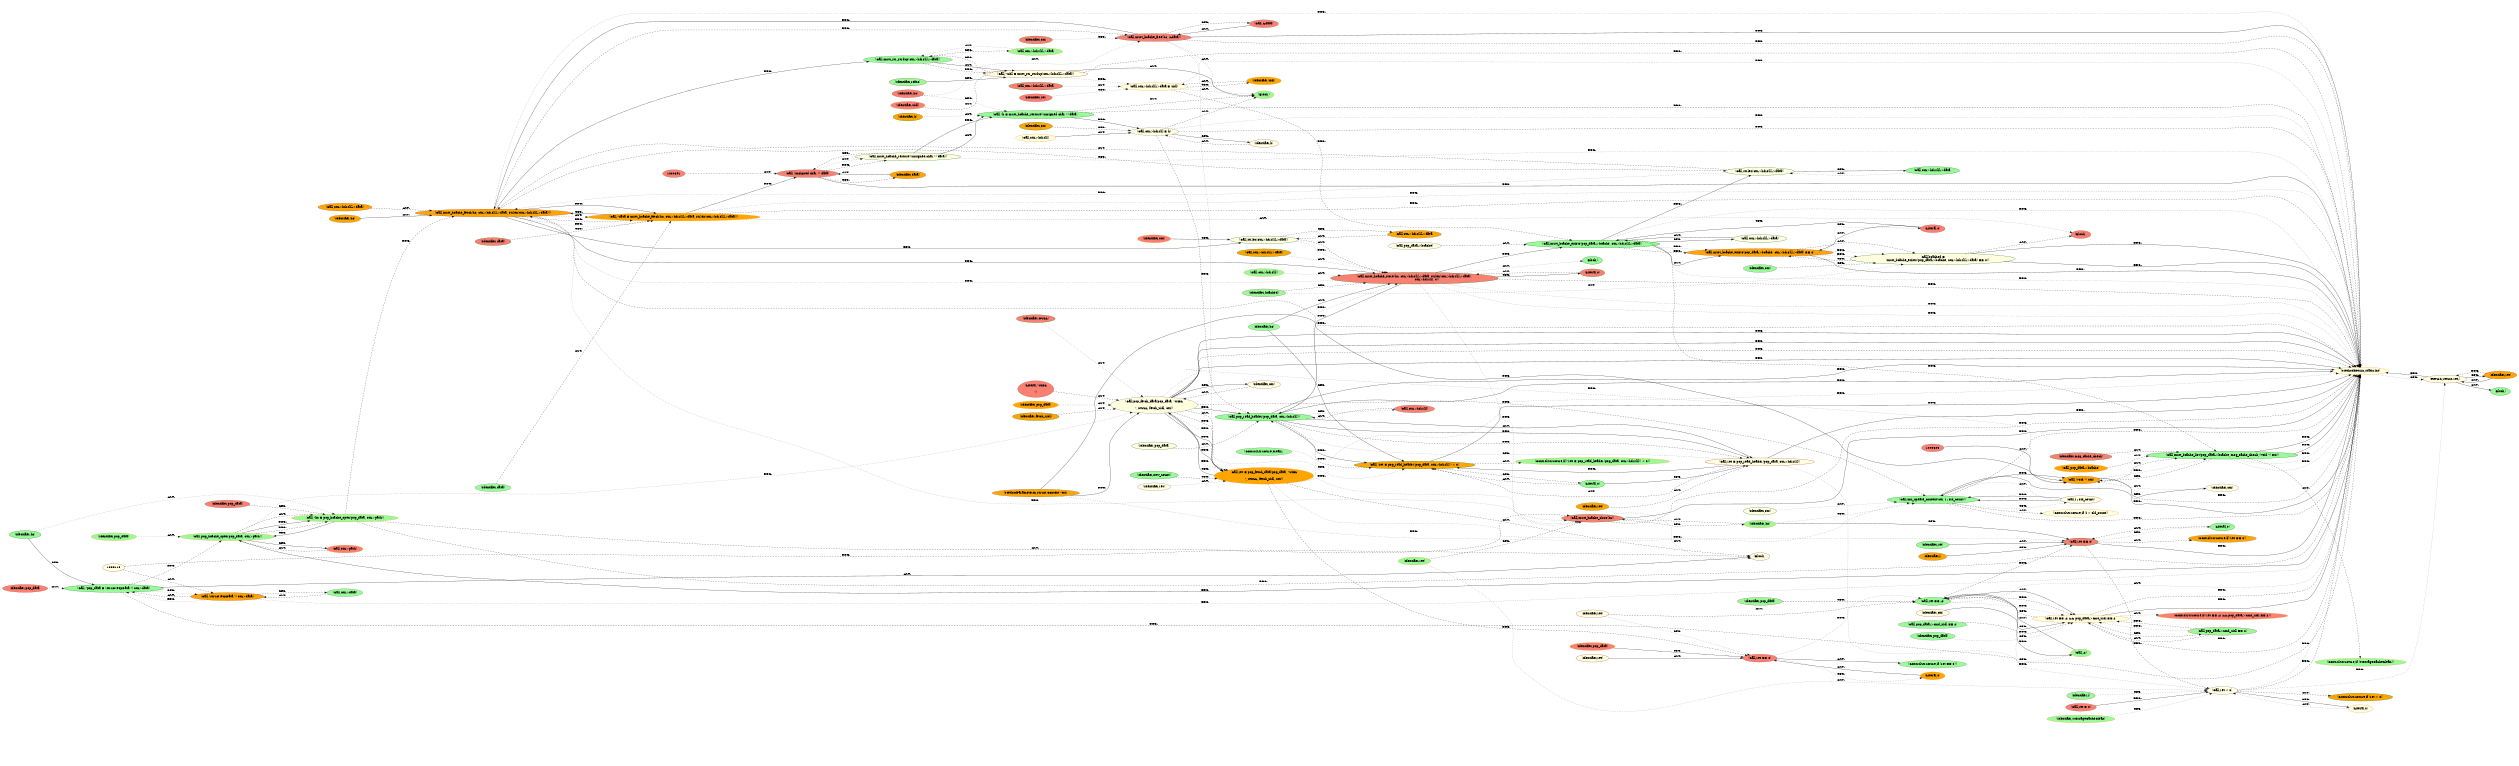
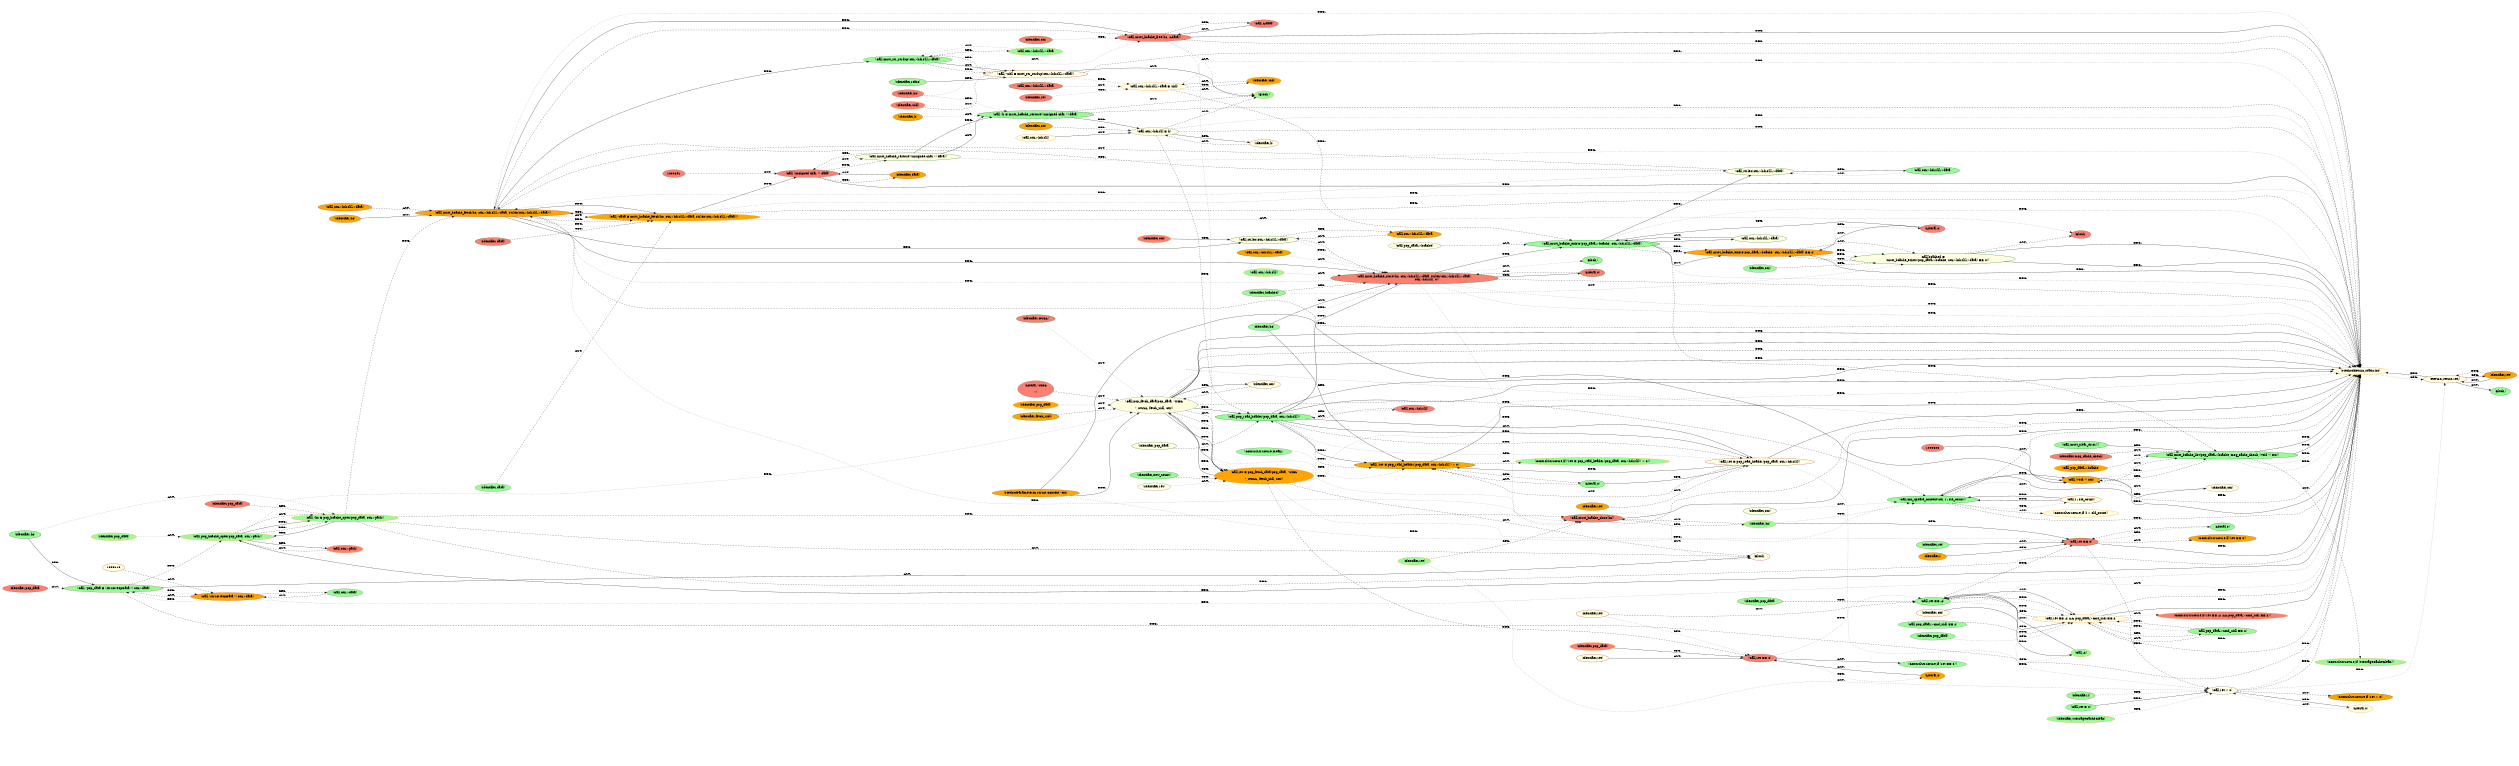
node "(Call,mutt_clear_error())": added
edge "1000110" -> "(Call,mutt_hcache_close(hc))": now "(Call,*hc = pop_hcache_open(pop_data, ctx->path))" -> "(Call,mutt_hcache_close(hc))"
node "(Call,*pop_data = (struct PopData *) ctx->data)": color darkgreen -> brown
node "(Call,ret = 0)": fillcolor salmon -> palegreen
